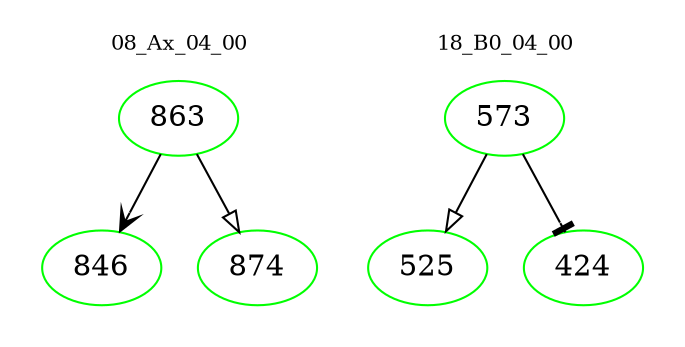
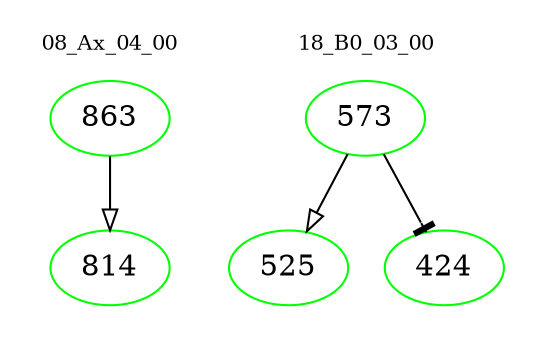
cluster "18_B0_04_00": label "18_B0_04_00" -> "18_B0_03_00"
node "846": removed
node "874": label "874" -> "814"
